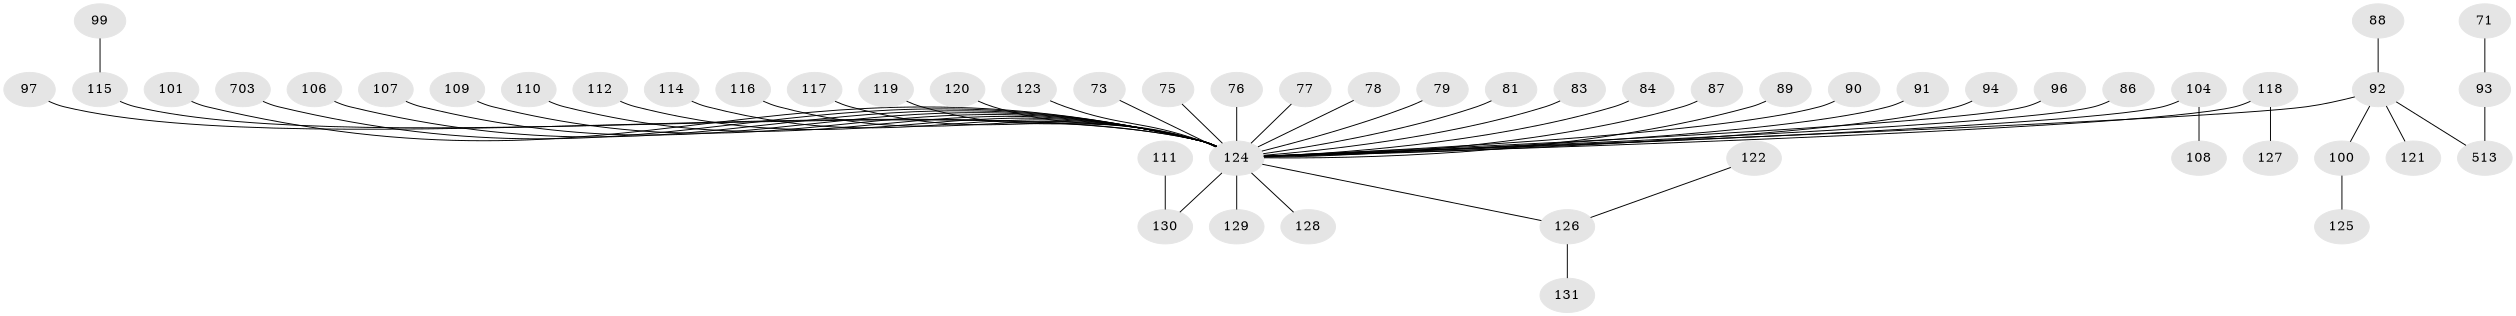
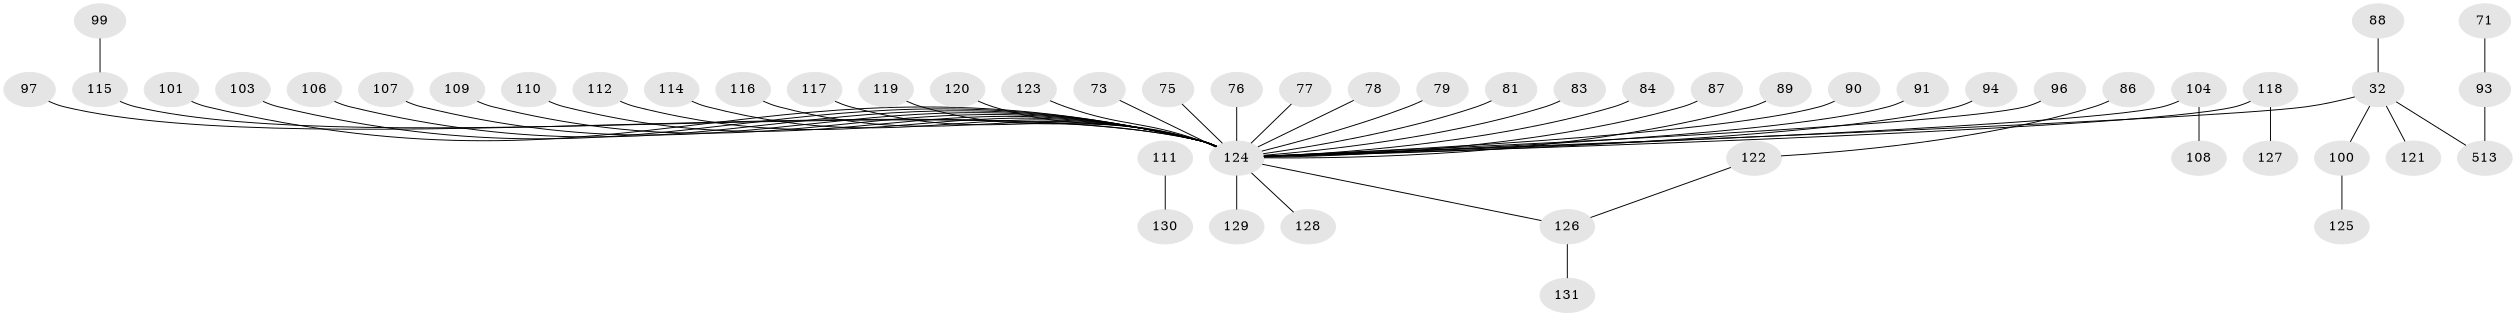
node "703": label "703" -> "103"
node "92": label "92" -> "32"
edge "86" -- "124": now "86" -- "122"
edge "124" -- "130": removed
